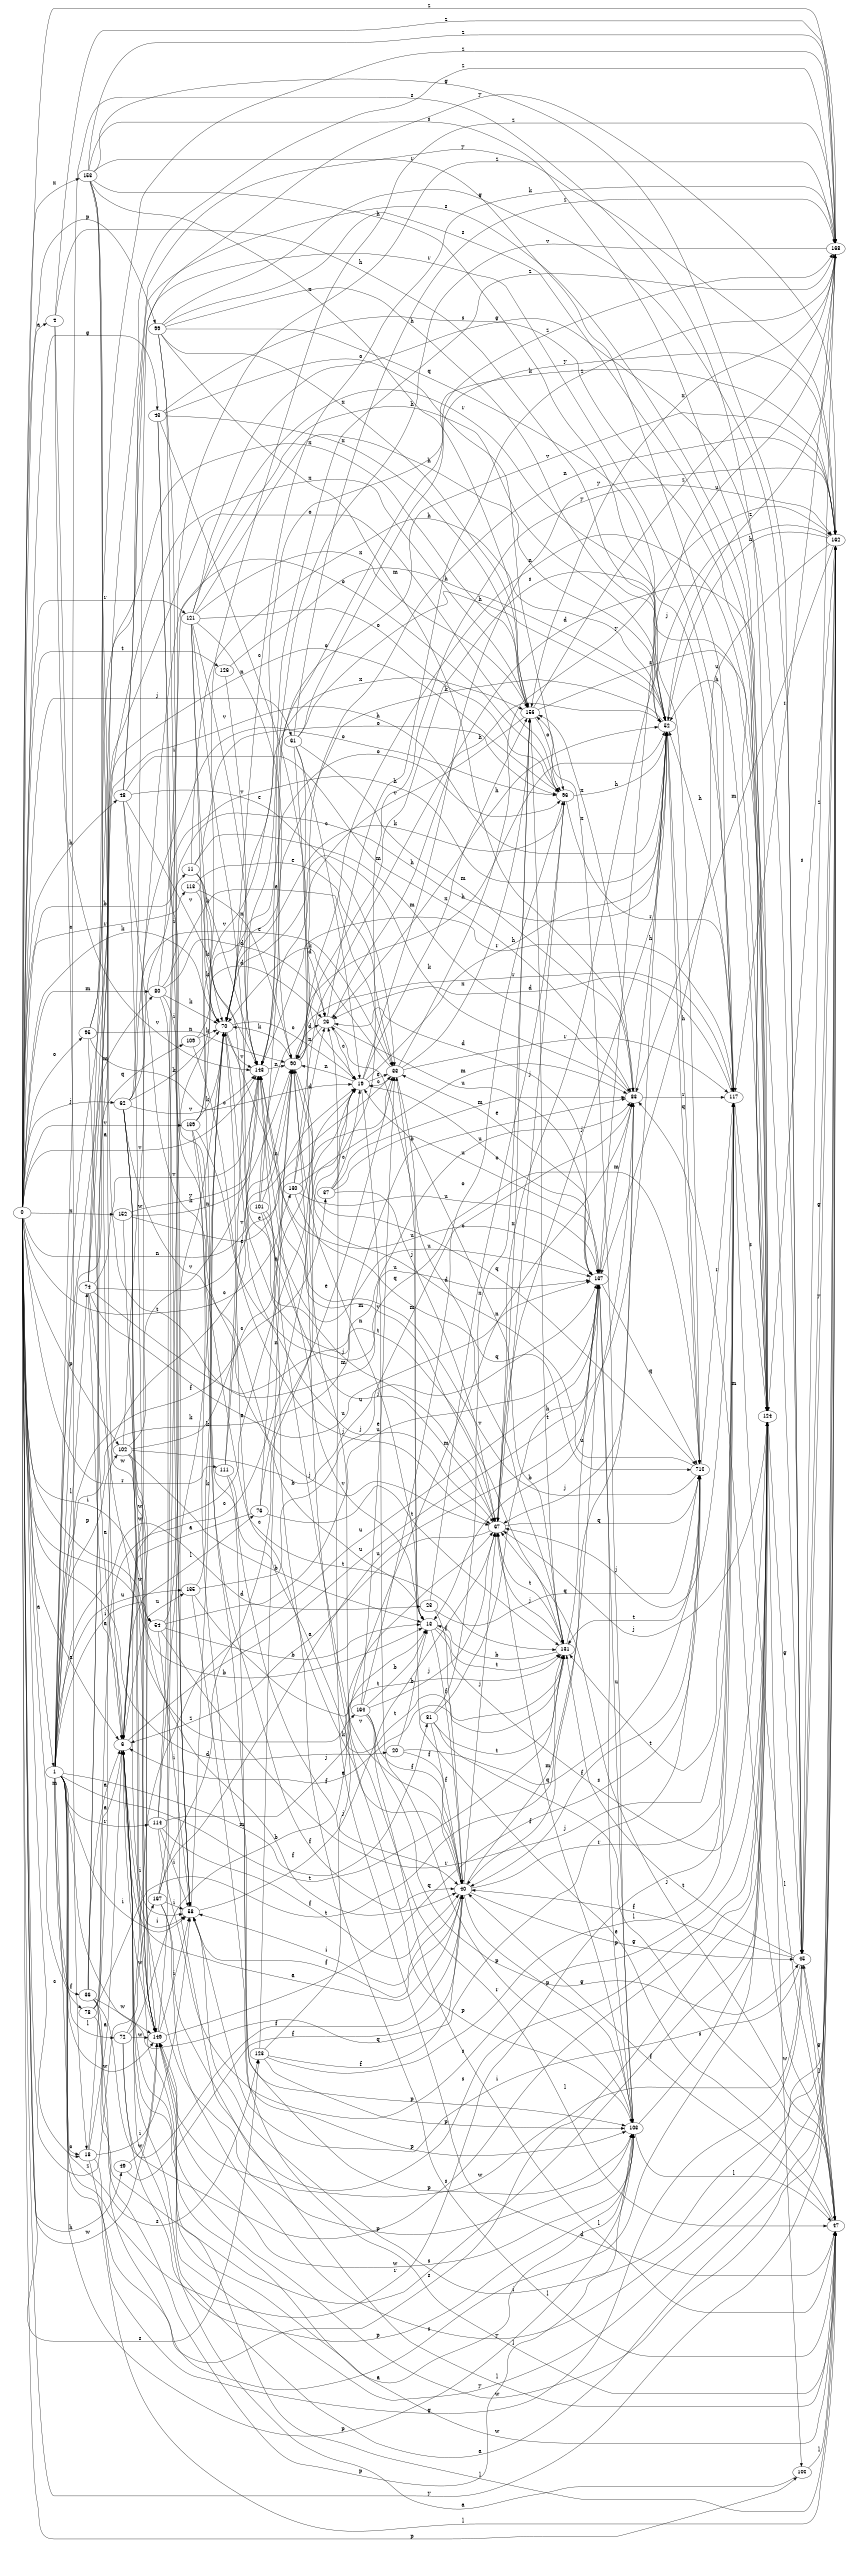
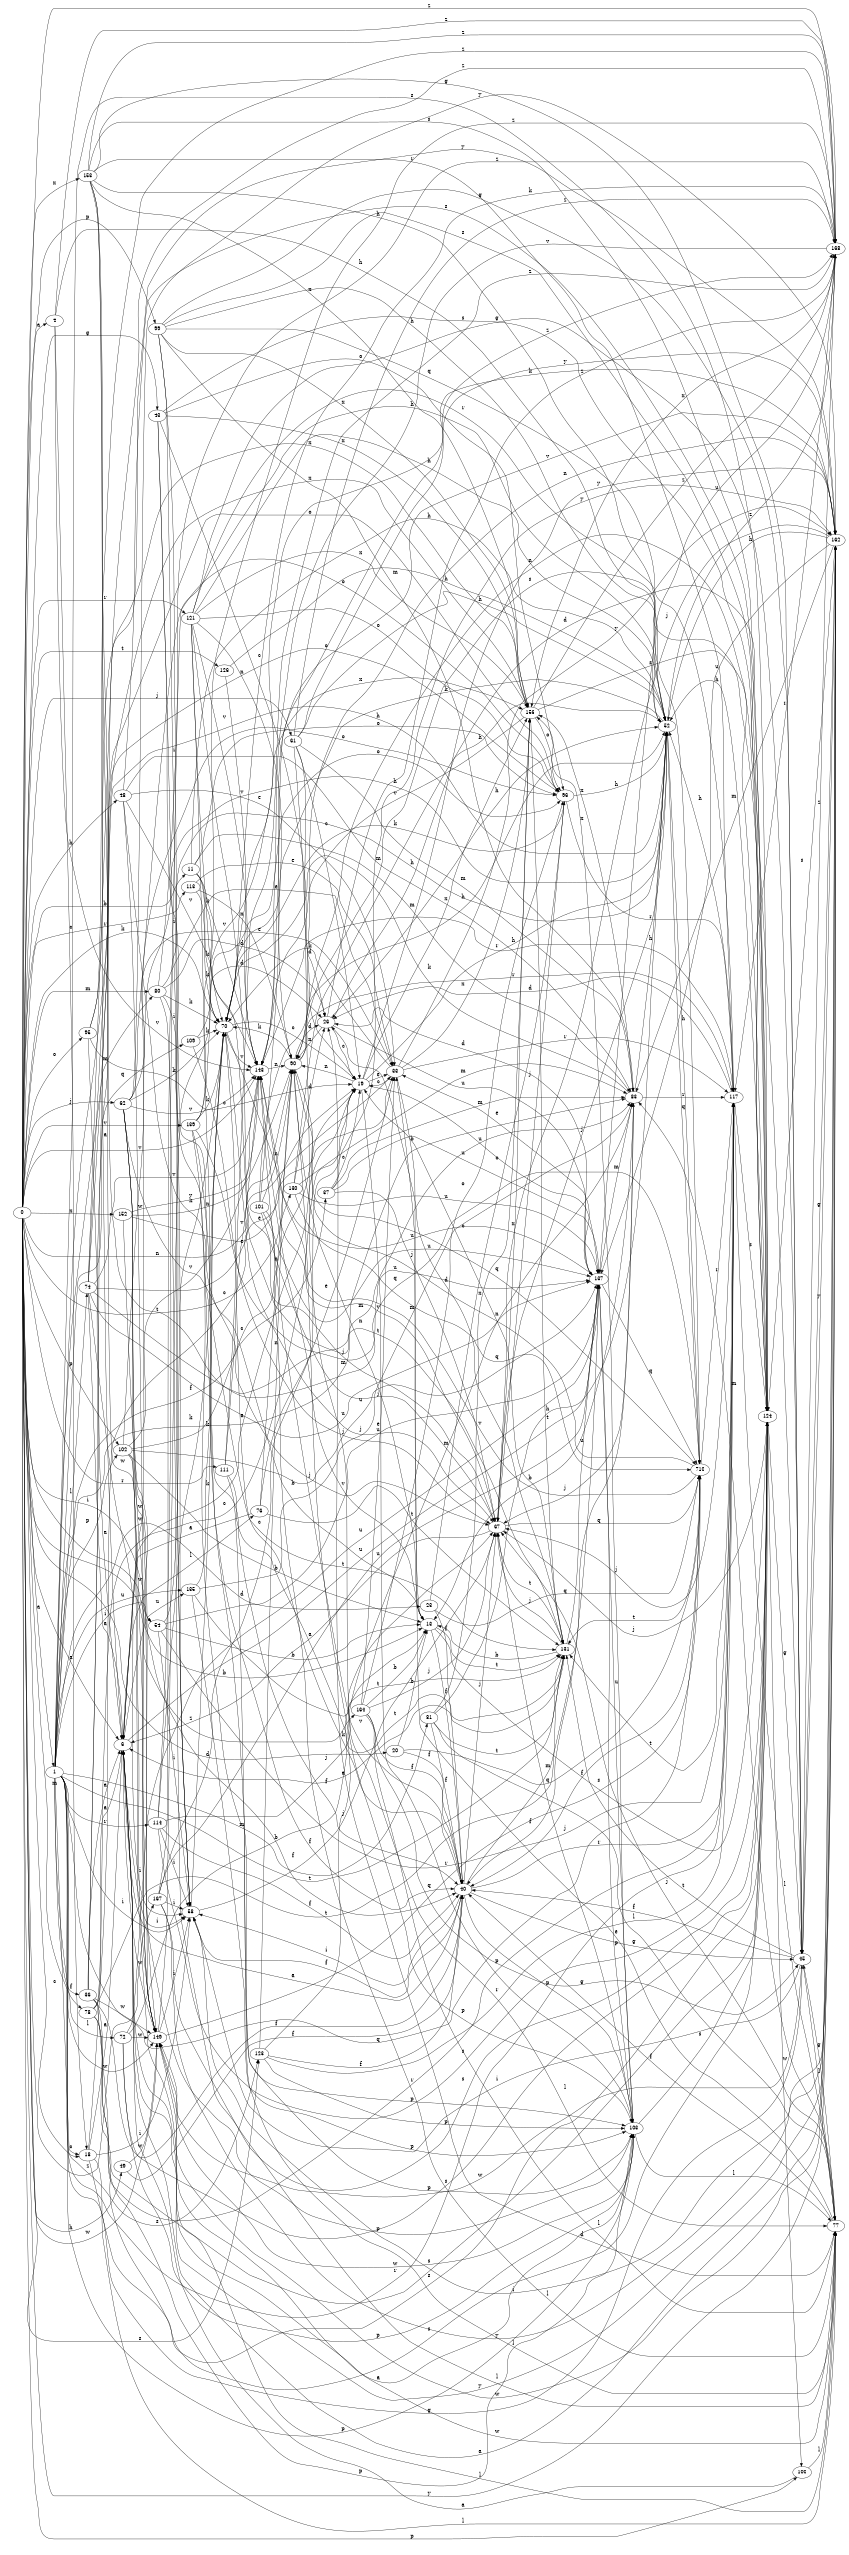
edge "48" -> "117": now "78" -> "117"
edge "95" -> "90": removed, label "n"
node "47": label "47" -> "77"
